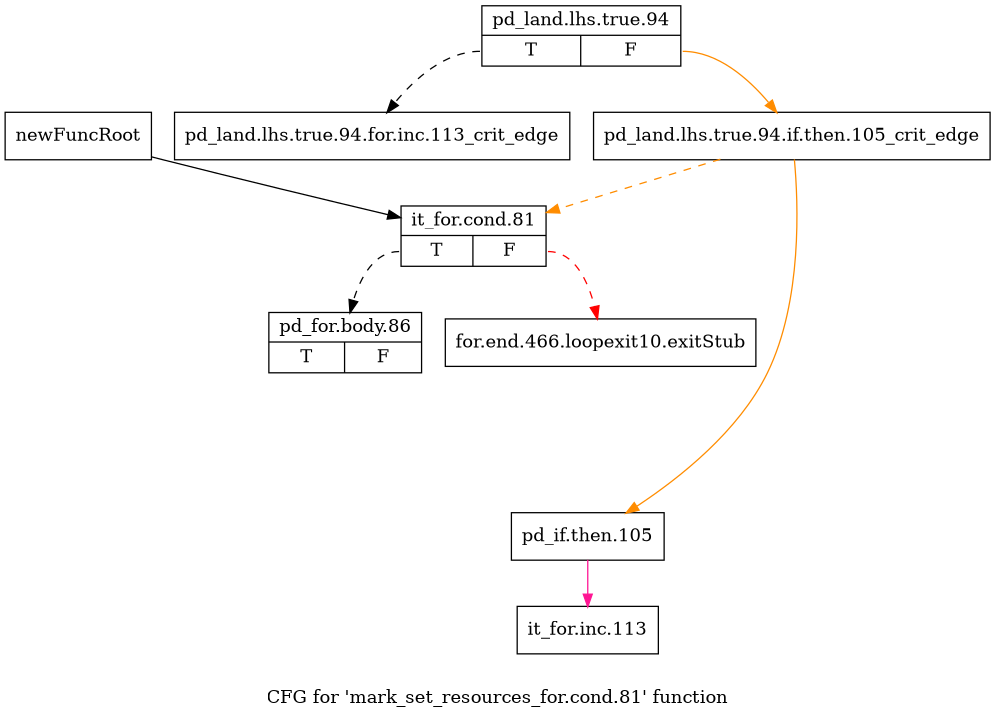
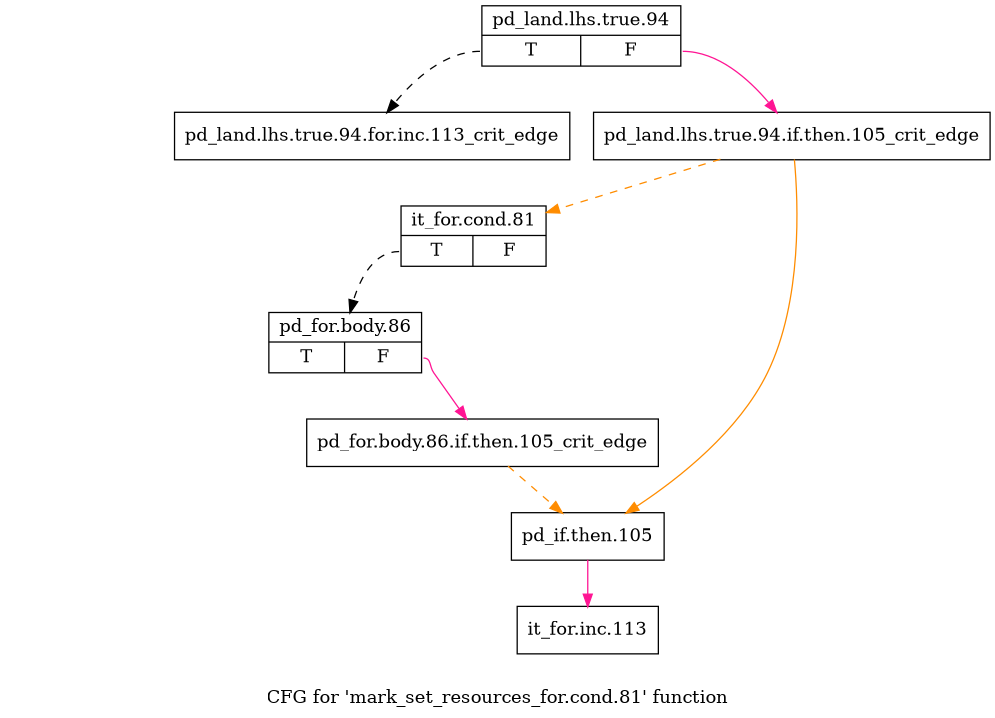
edge "pd_land.lhs.true.94" -> "pd_land.lhs.true.94.if.then.105_crit_edge": color darkorange -> deeppink
node "newFuncRoot": removed
node "for.end.466.loopexit10.exitStub": removed
node "pd_for.body.86.if.then.105_crit_edge": added
